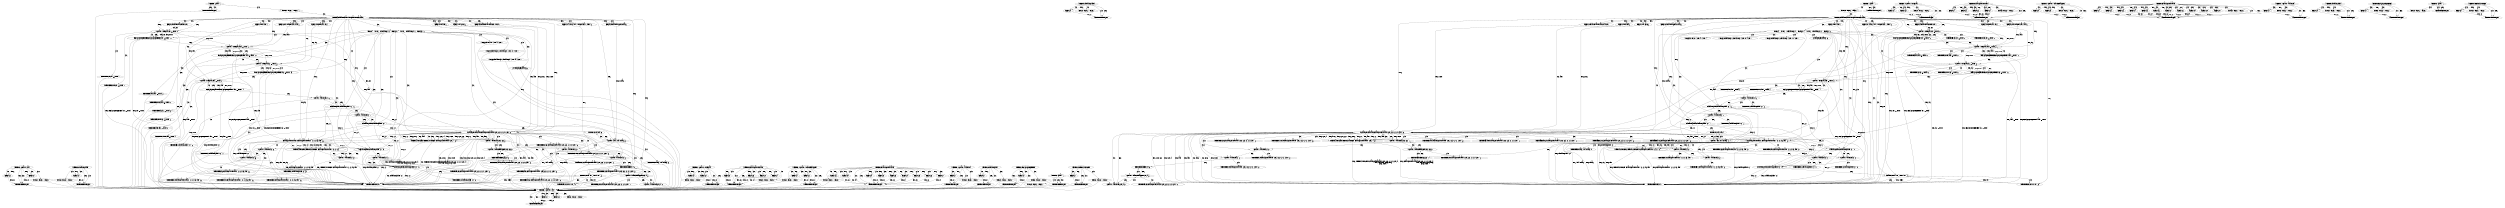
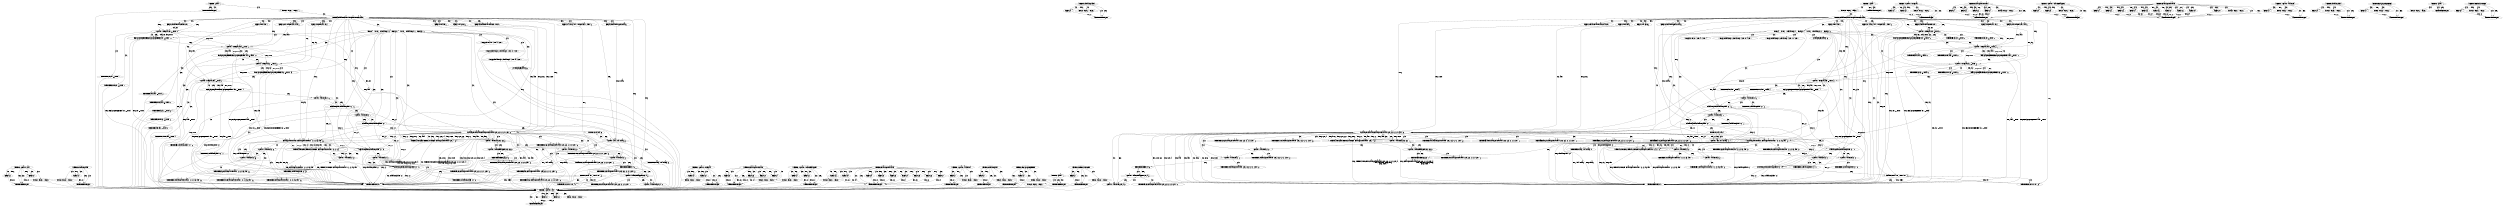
node "(PARAM,p10)": removed
